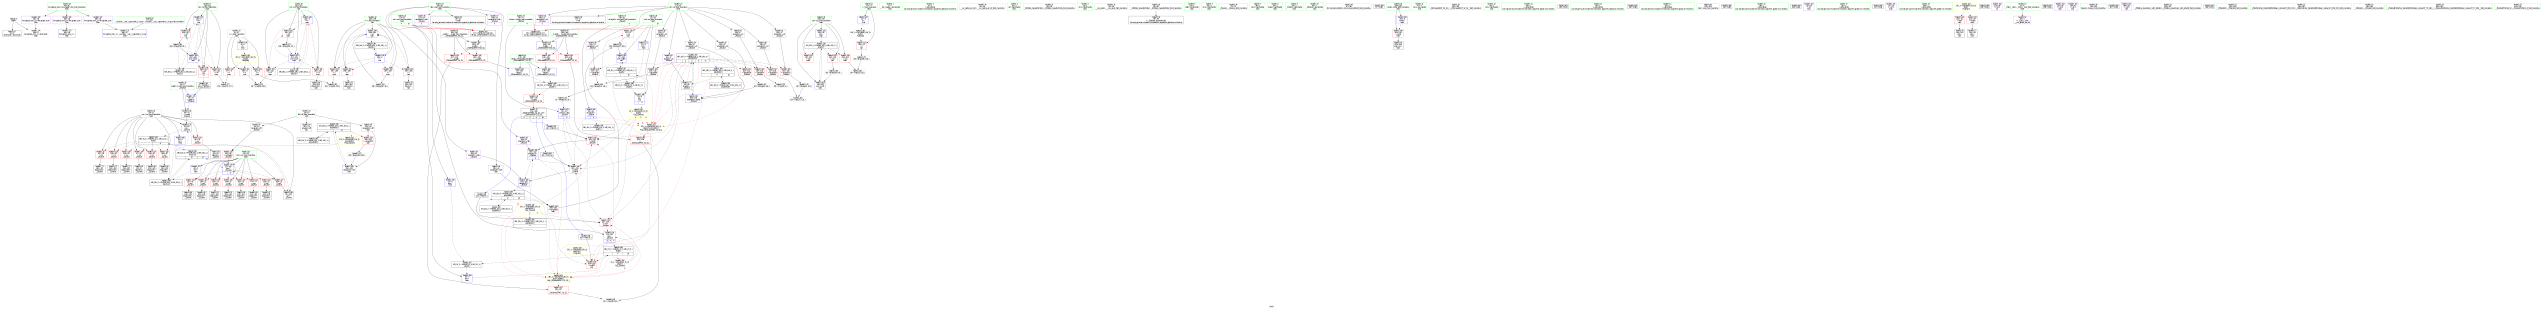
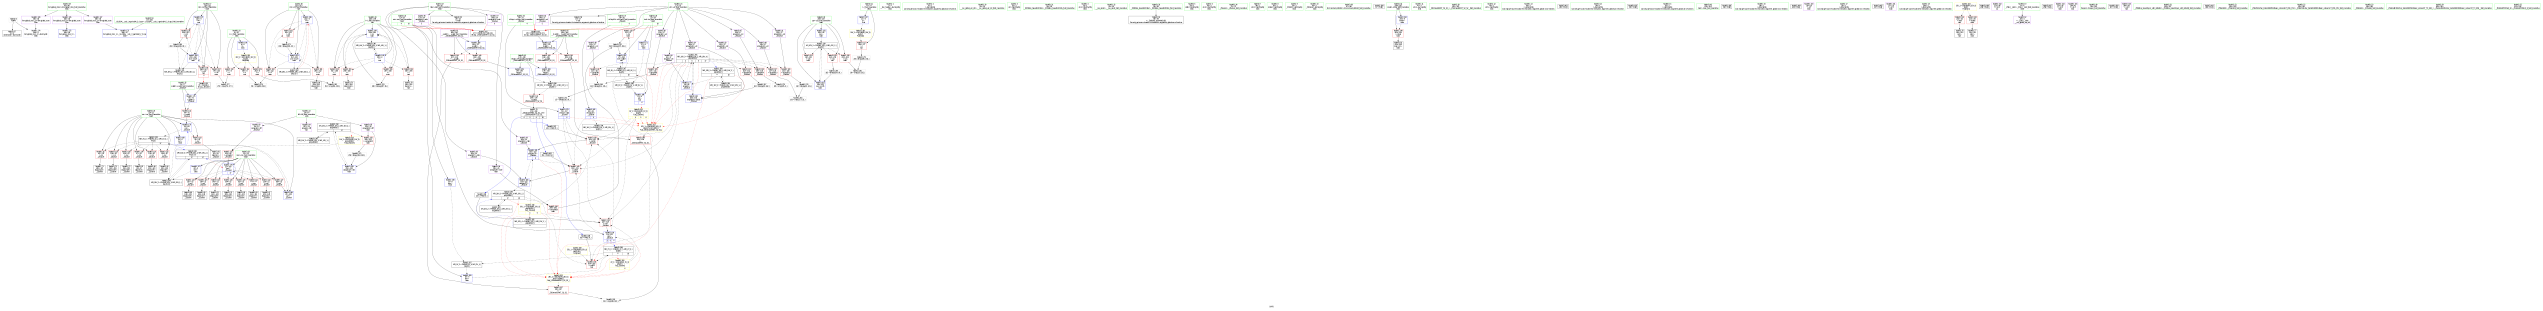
edge "NodeID: 298" -> "NodeID: 128": now "NodeID: 307" -> "NodeID: 128"
edge "NodeID: 26" -> "NodeID: 122": added
